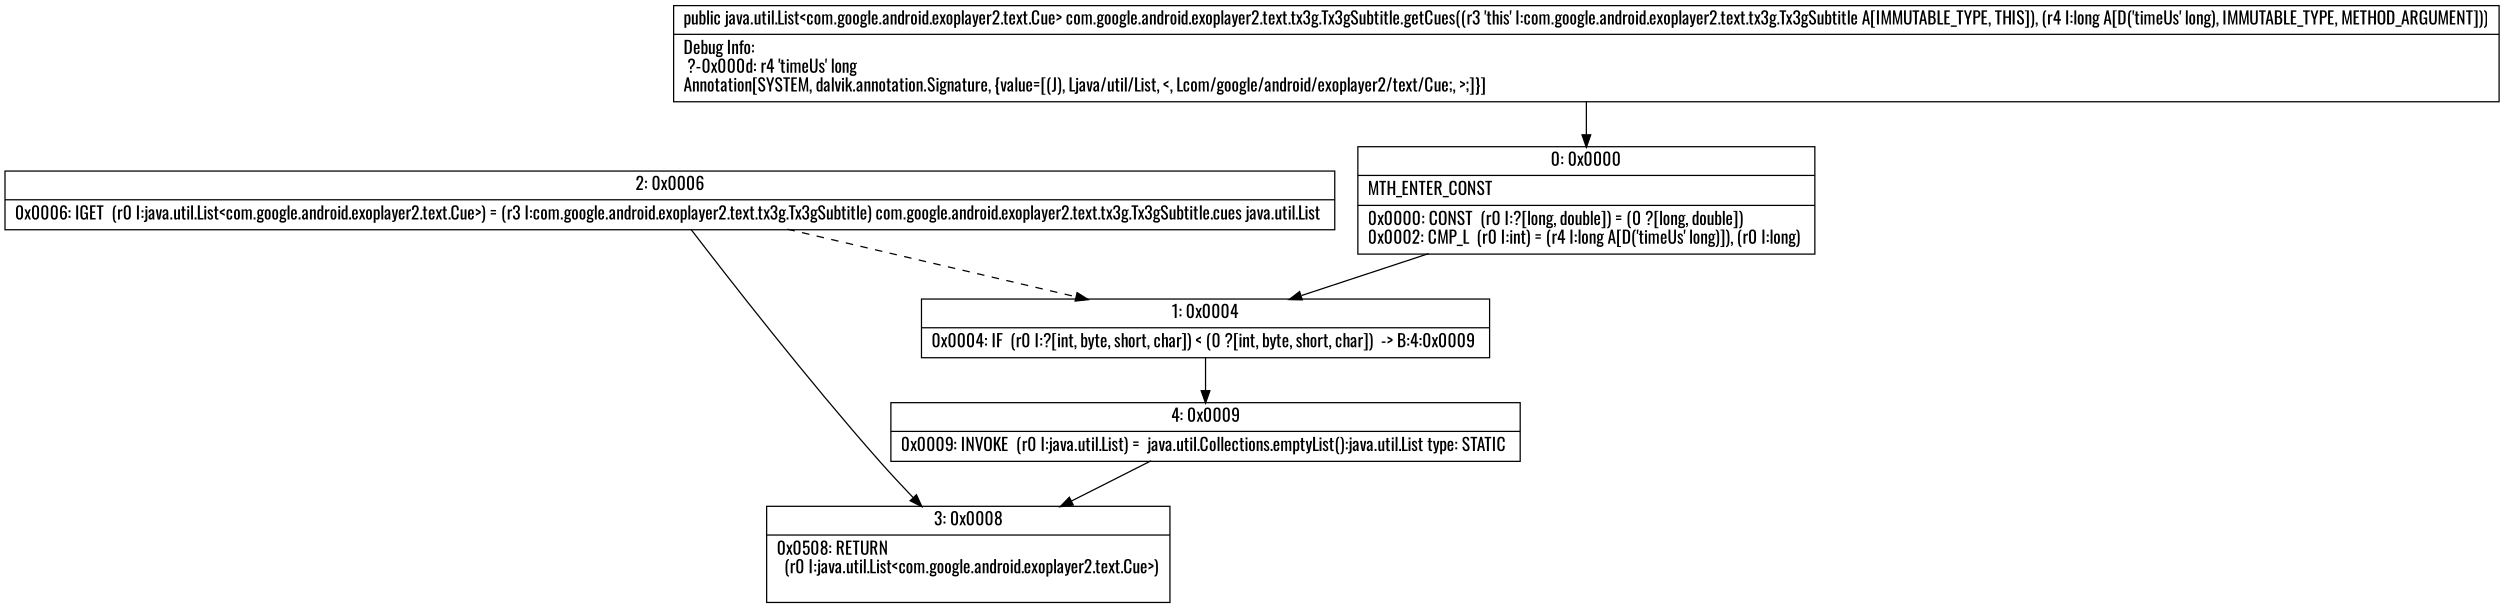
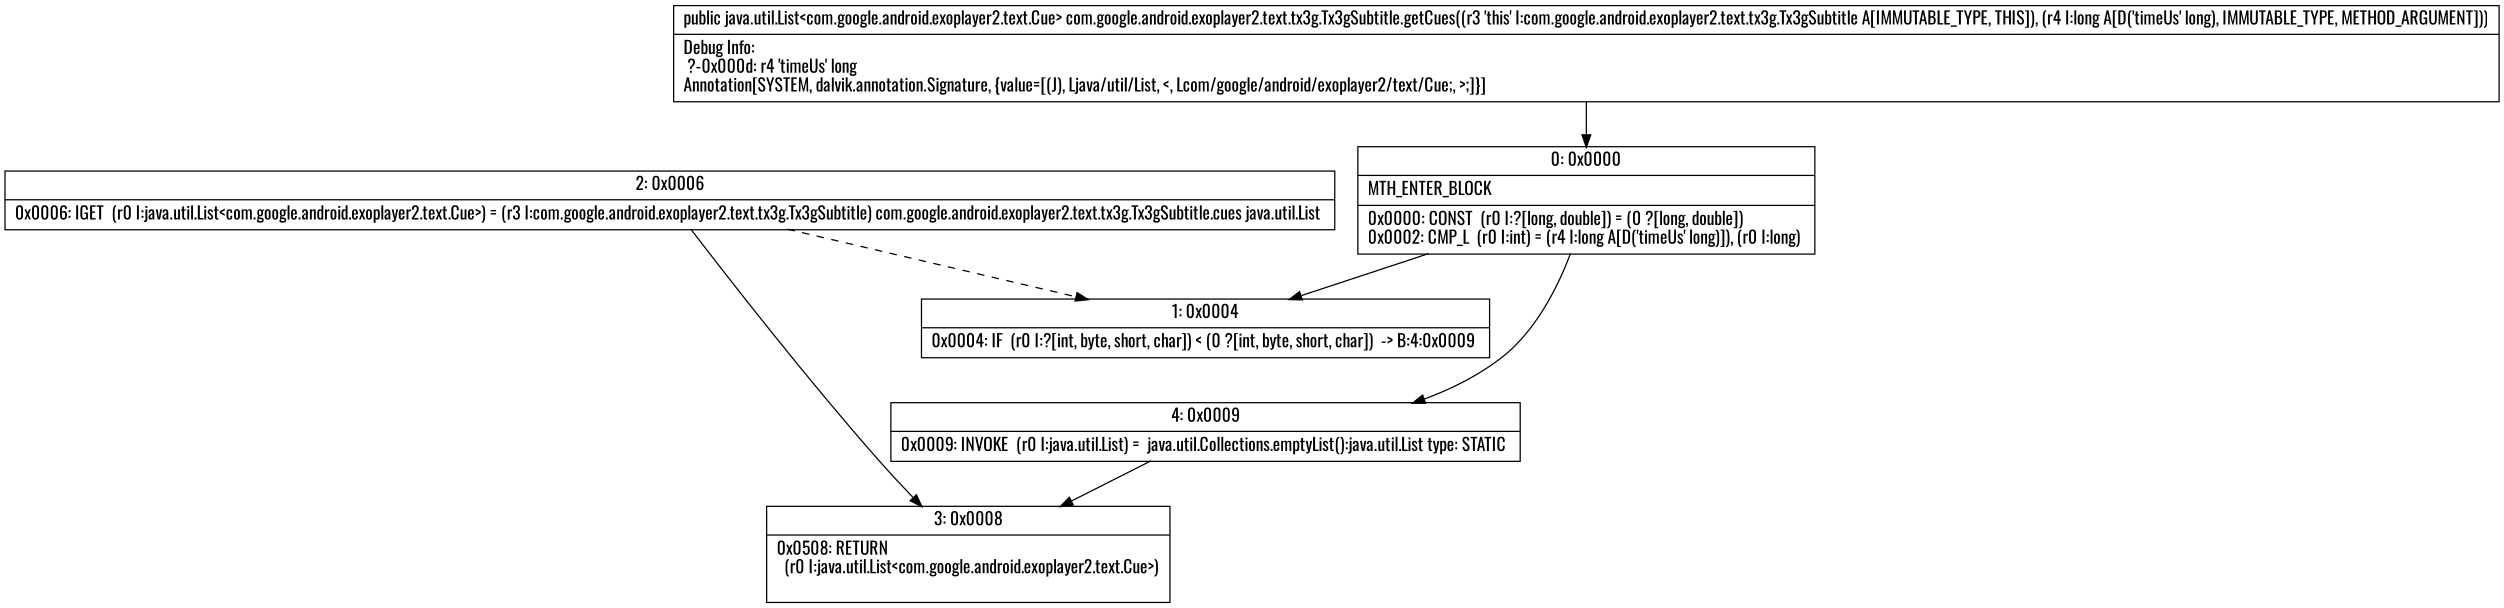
node "0: 0x0000": text "MTH_ENTER_CONST" -> "MTH_ENTER_BLOCK"
edge "1: 0x0004" -> "4: 0x0009": now "0: 0x0000" -> "4: 0x0009"
